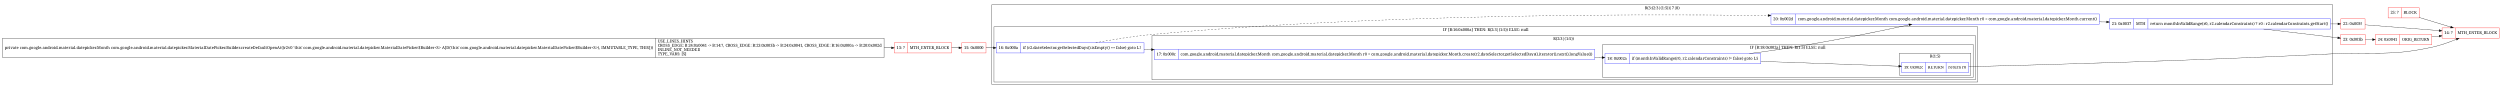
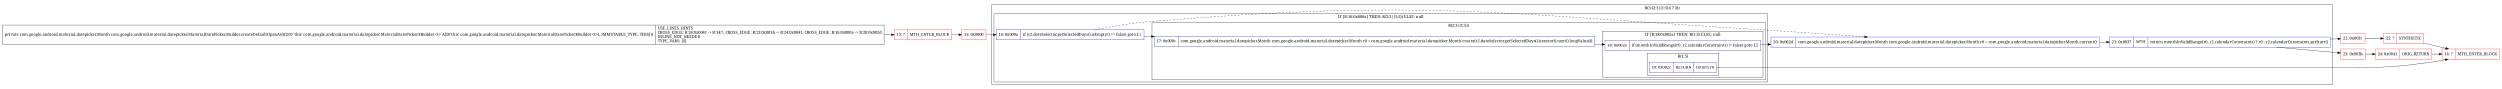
node "25: ?": text "BLOCK" -> "SYNTHETIC"
edge "22: 0x0039" -> "14: ?": now "22: 0x0039" -> "25: ?"
edge "18: 0x002a" -> "19: 0x002c": removed
